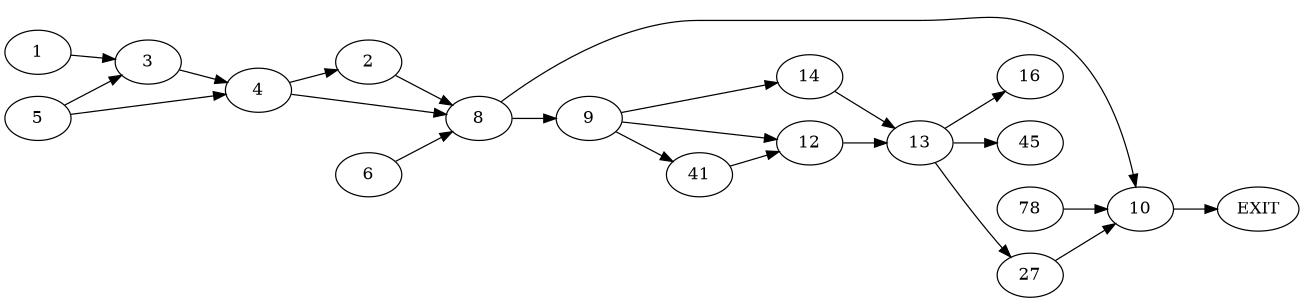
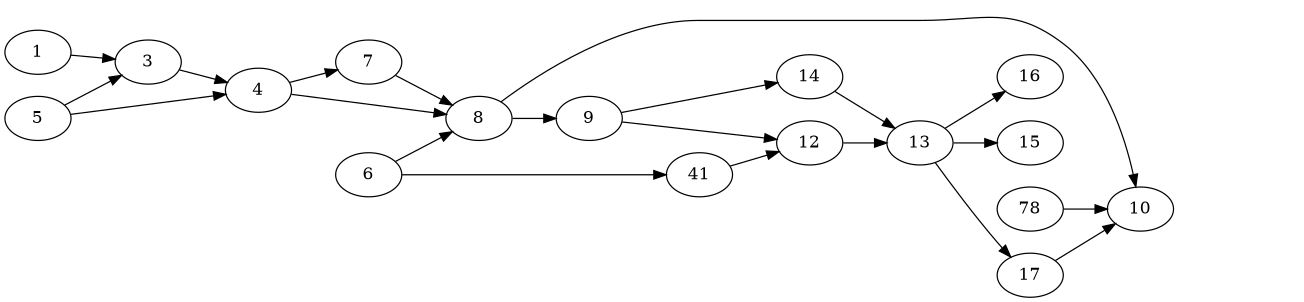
node "2": label "2" -> "7"
node "45": label "45" -> "15"
edge "9" -> "41": now "6" -> "41"
node "EXIT": removed
node "27": label "27" -> "17"
